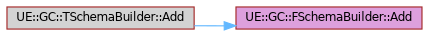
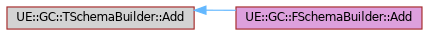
edge "UE::GC::TSchemaBuilder::Add" -> "UE::GC::FSchemaBuilder::Add": reversed
